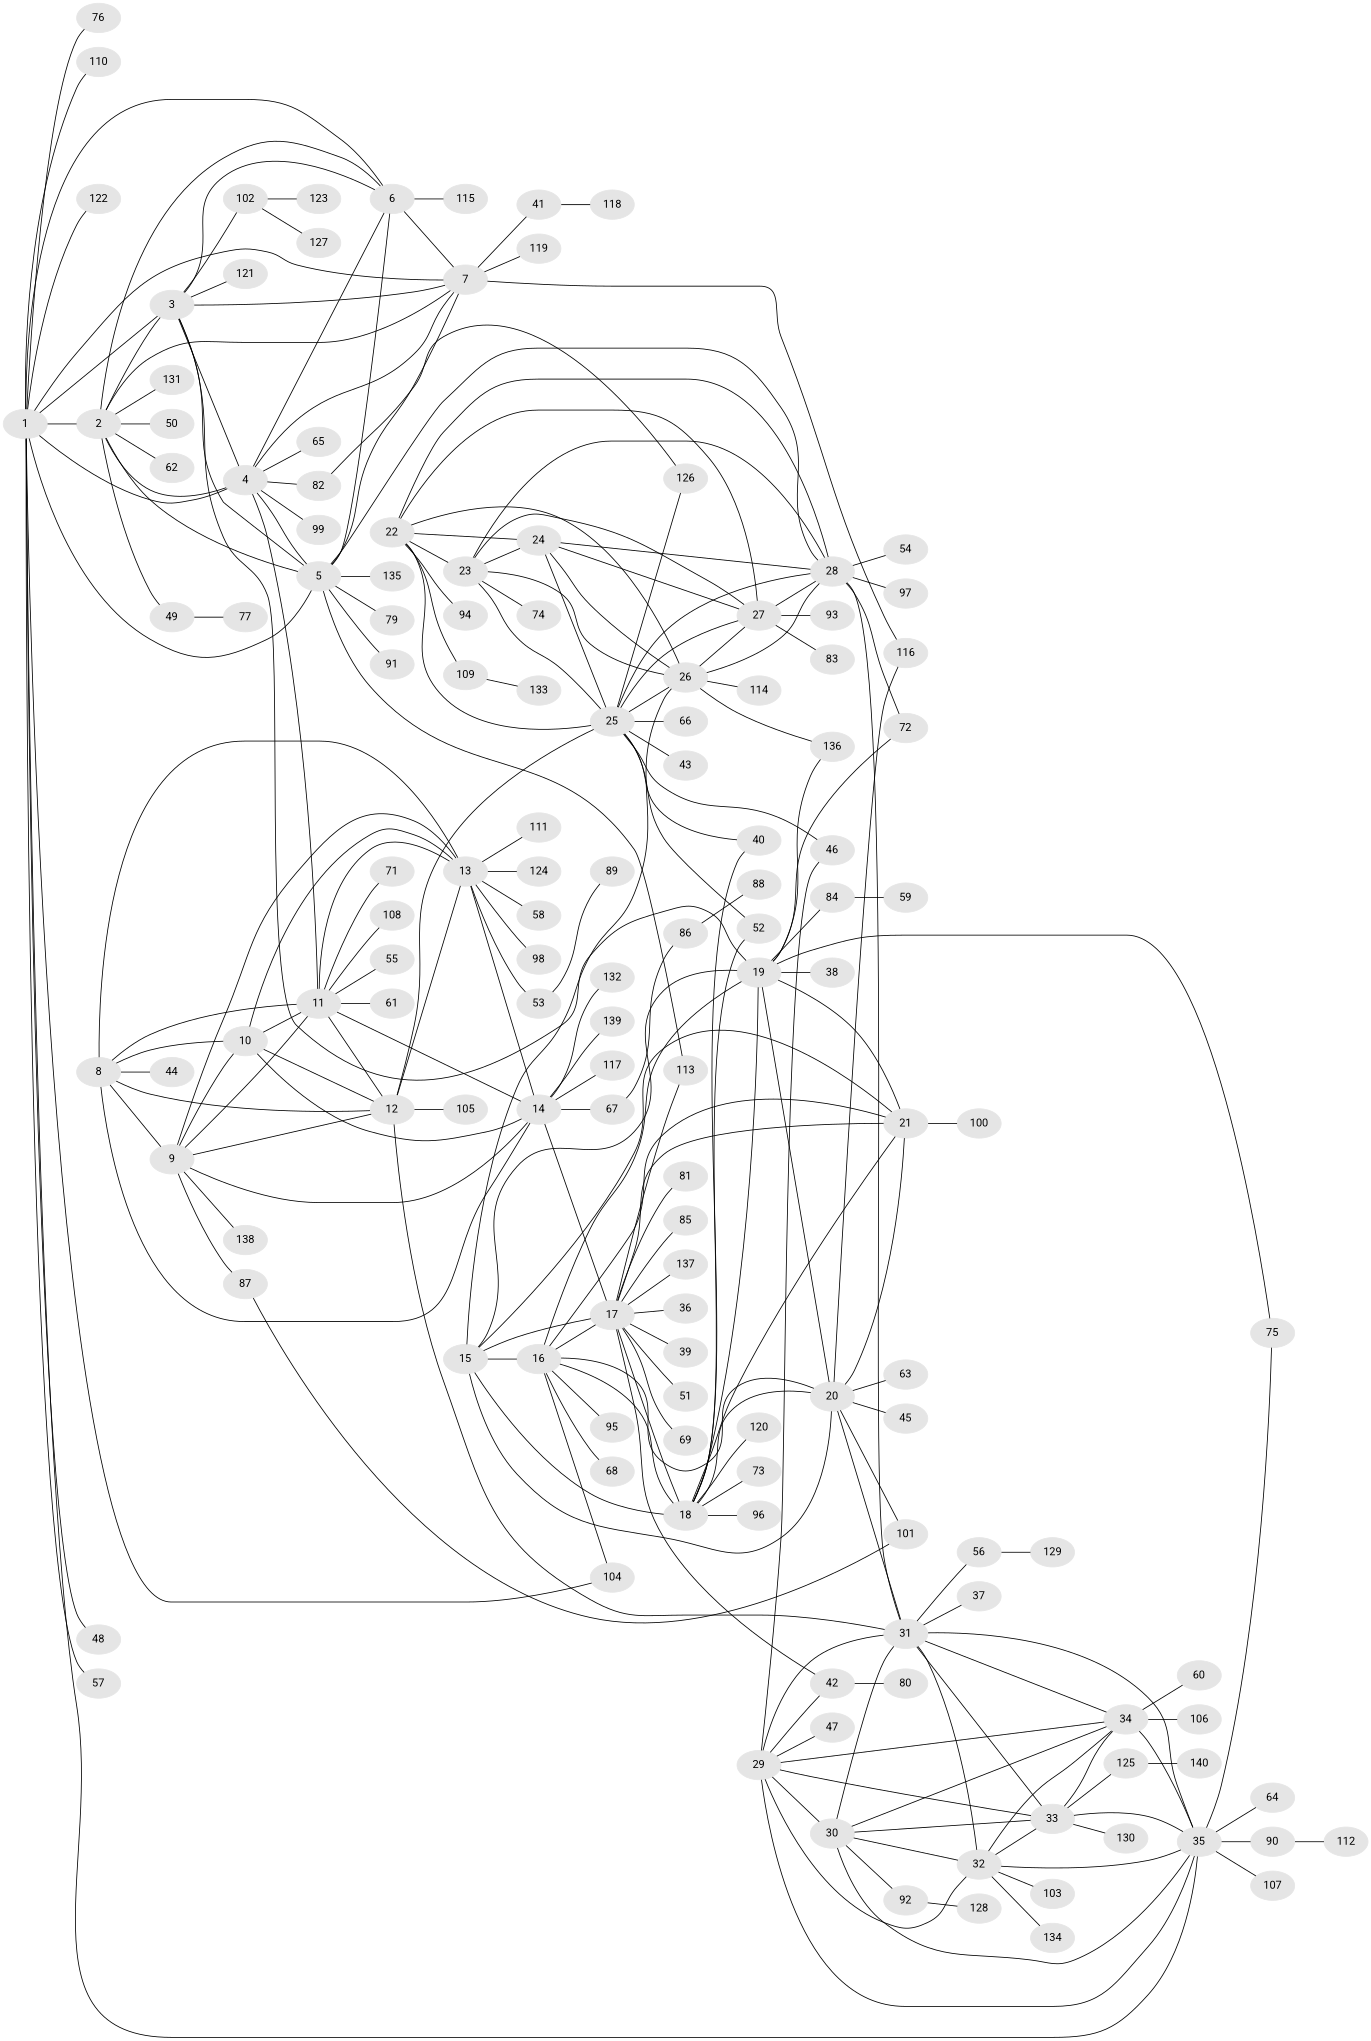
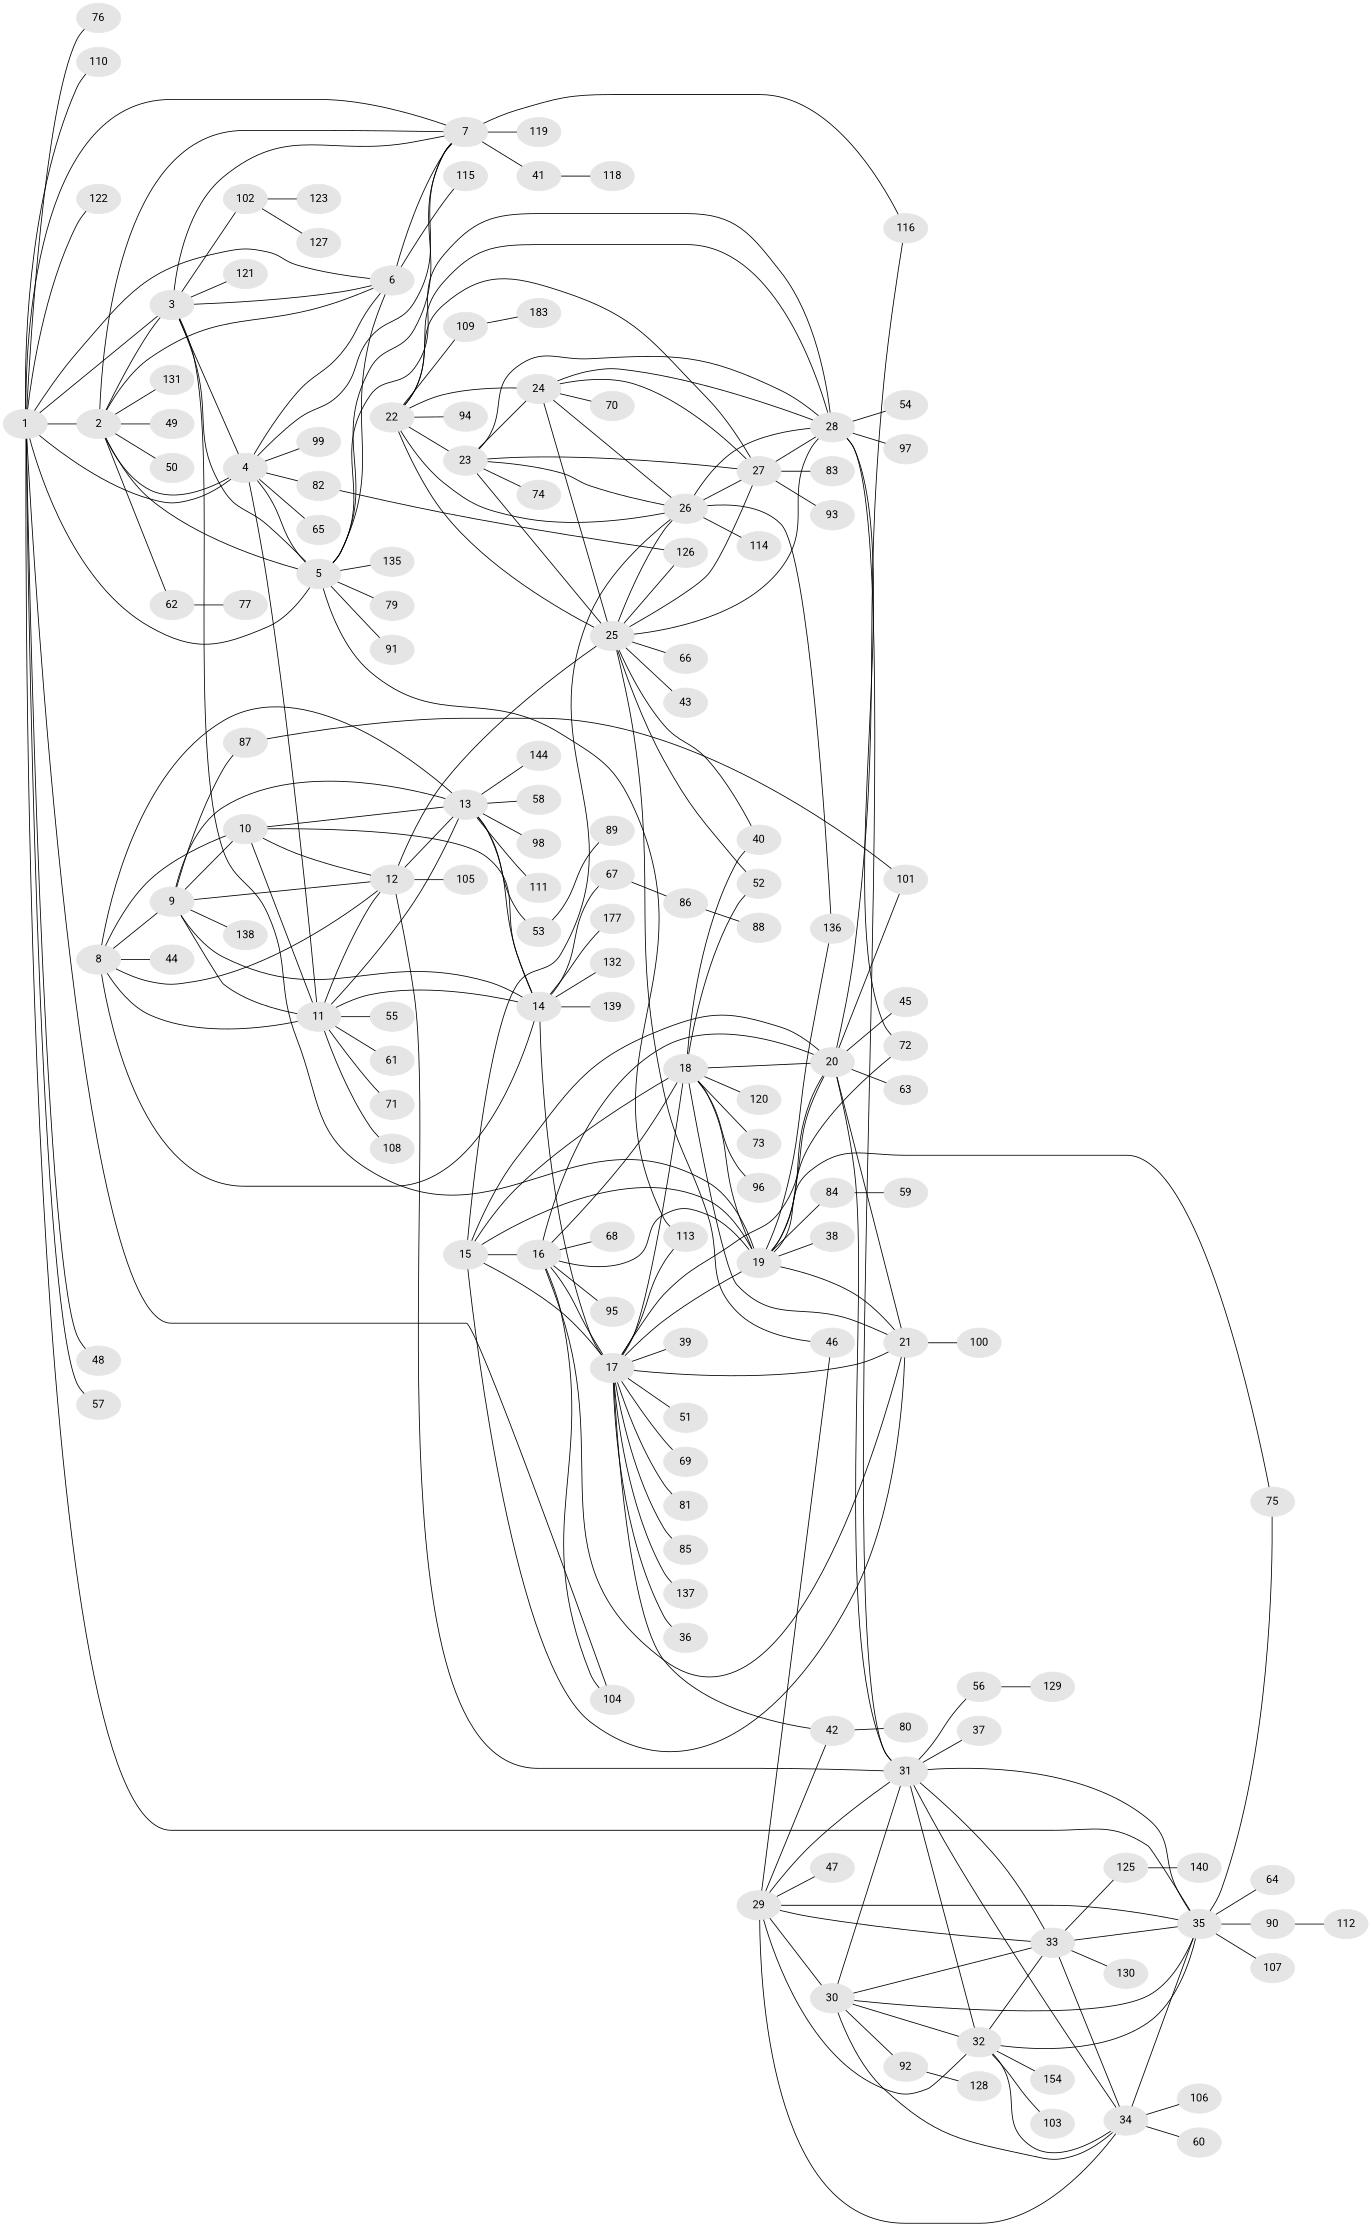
node "70": added
edge "49" -- "77": now "62" -- "77"
node "133": label "133" -> "183"
node "124": label "124" -> "144"
node "117": label "117" -> "177"
edge "20" -- "17": added
edge "19" -- "17": added
node "134": label "134" -> "154"
